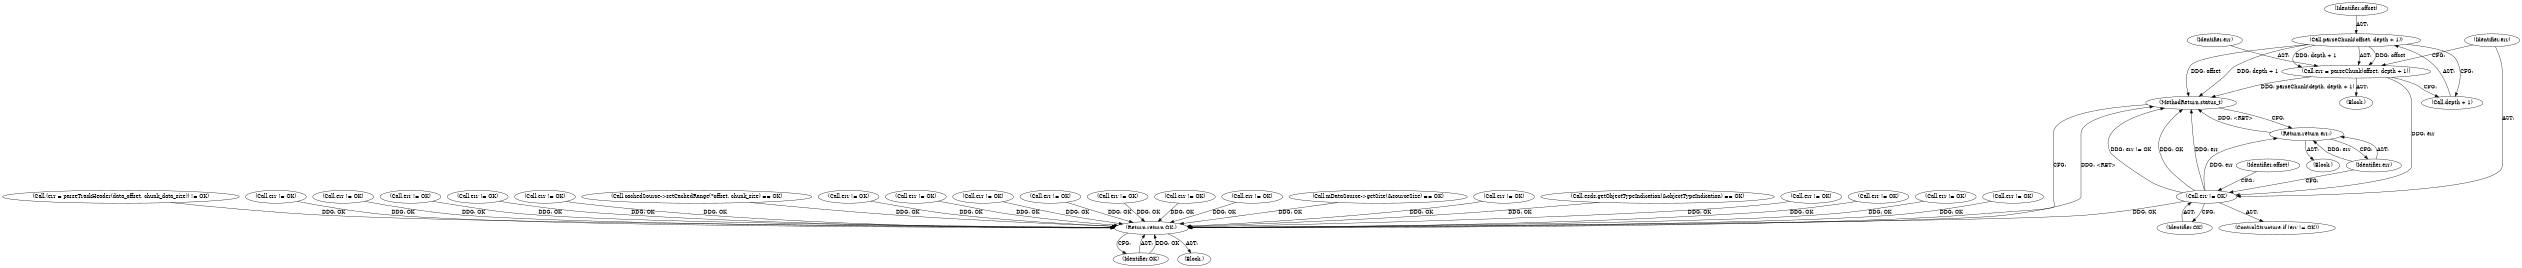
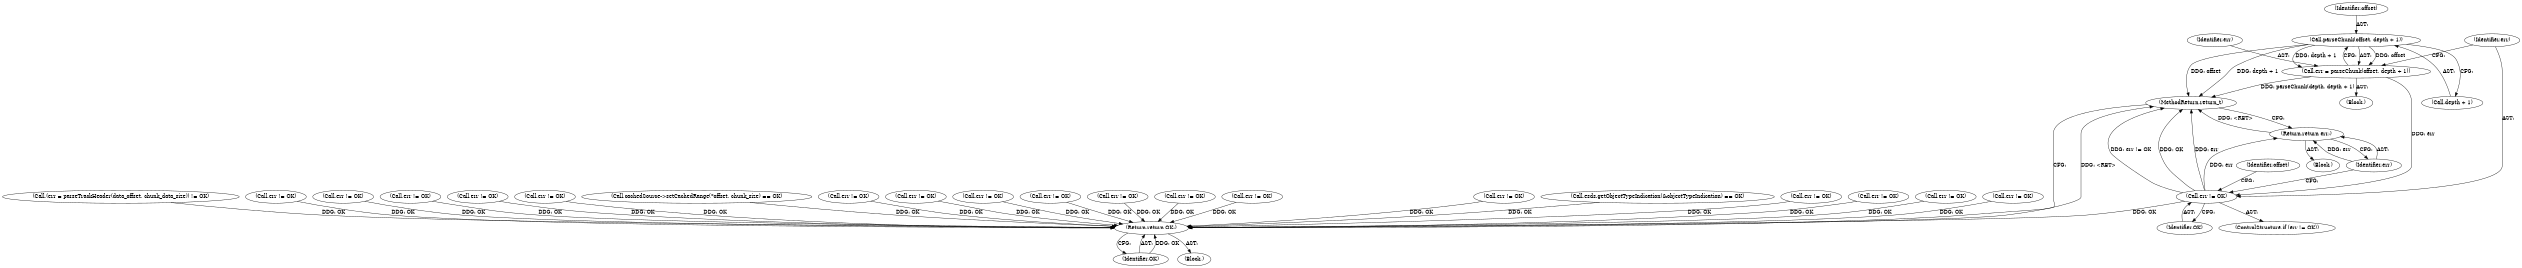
edge "(Call,err = parseChunk(offset, depth + 1))" -> "(Call,depth + 1)": now "(Call,err = parseChunk(offset, depth + 1))" -> "(Call,parseChunk(offset, depth + 1))"
node "(MethodReturn,status_t)": label "(MethodReturn,status_t)" -> "(MethodReturn,return_t)"
node "(Call,mDataSource->getSize(&sourceSize) == OK)": removed
